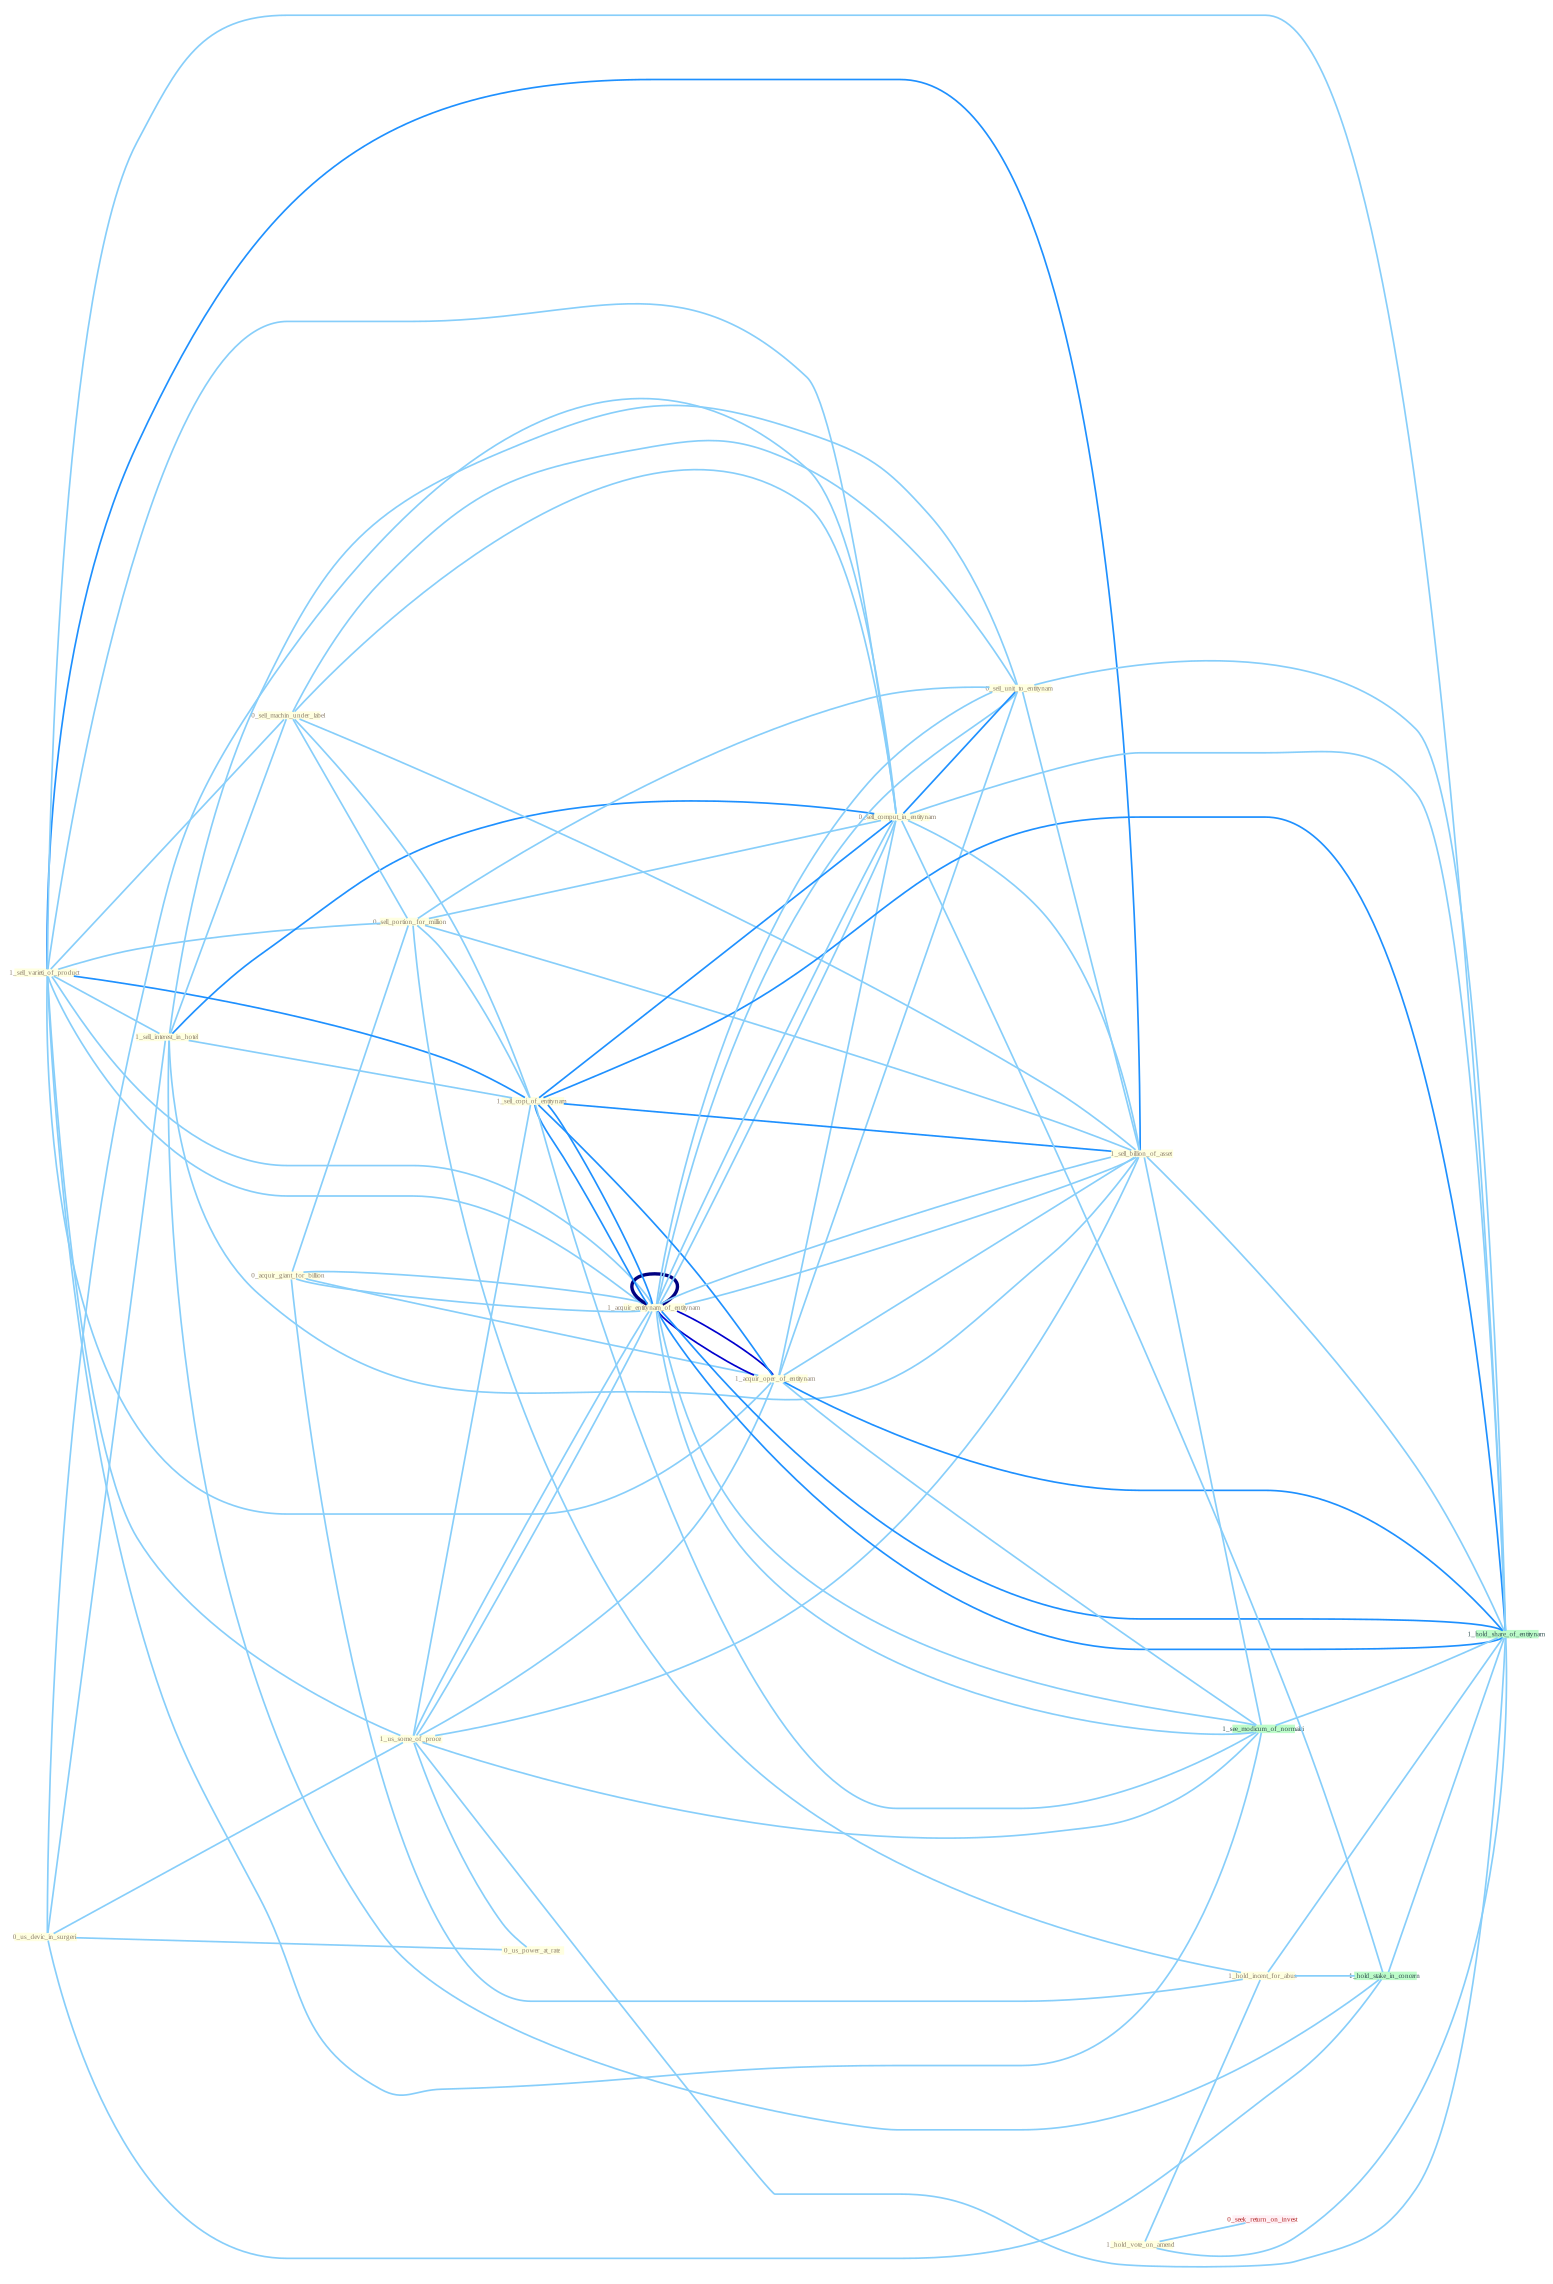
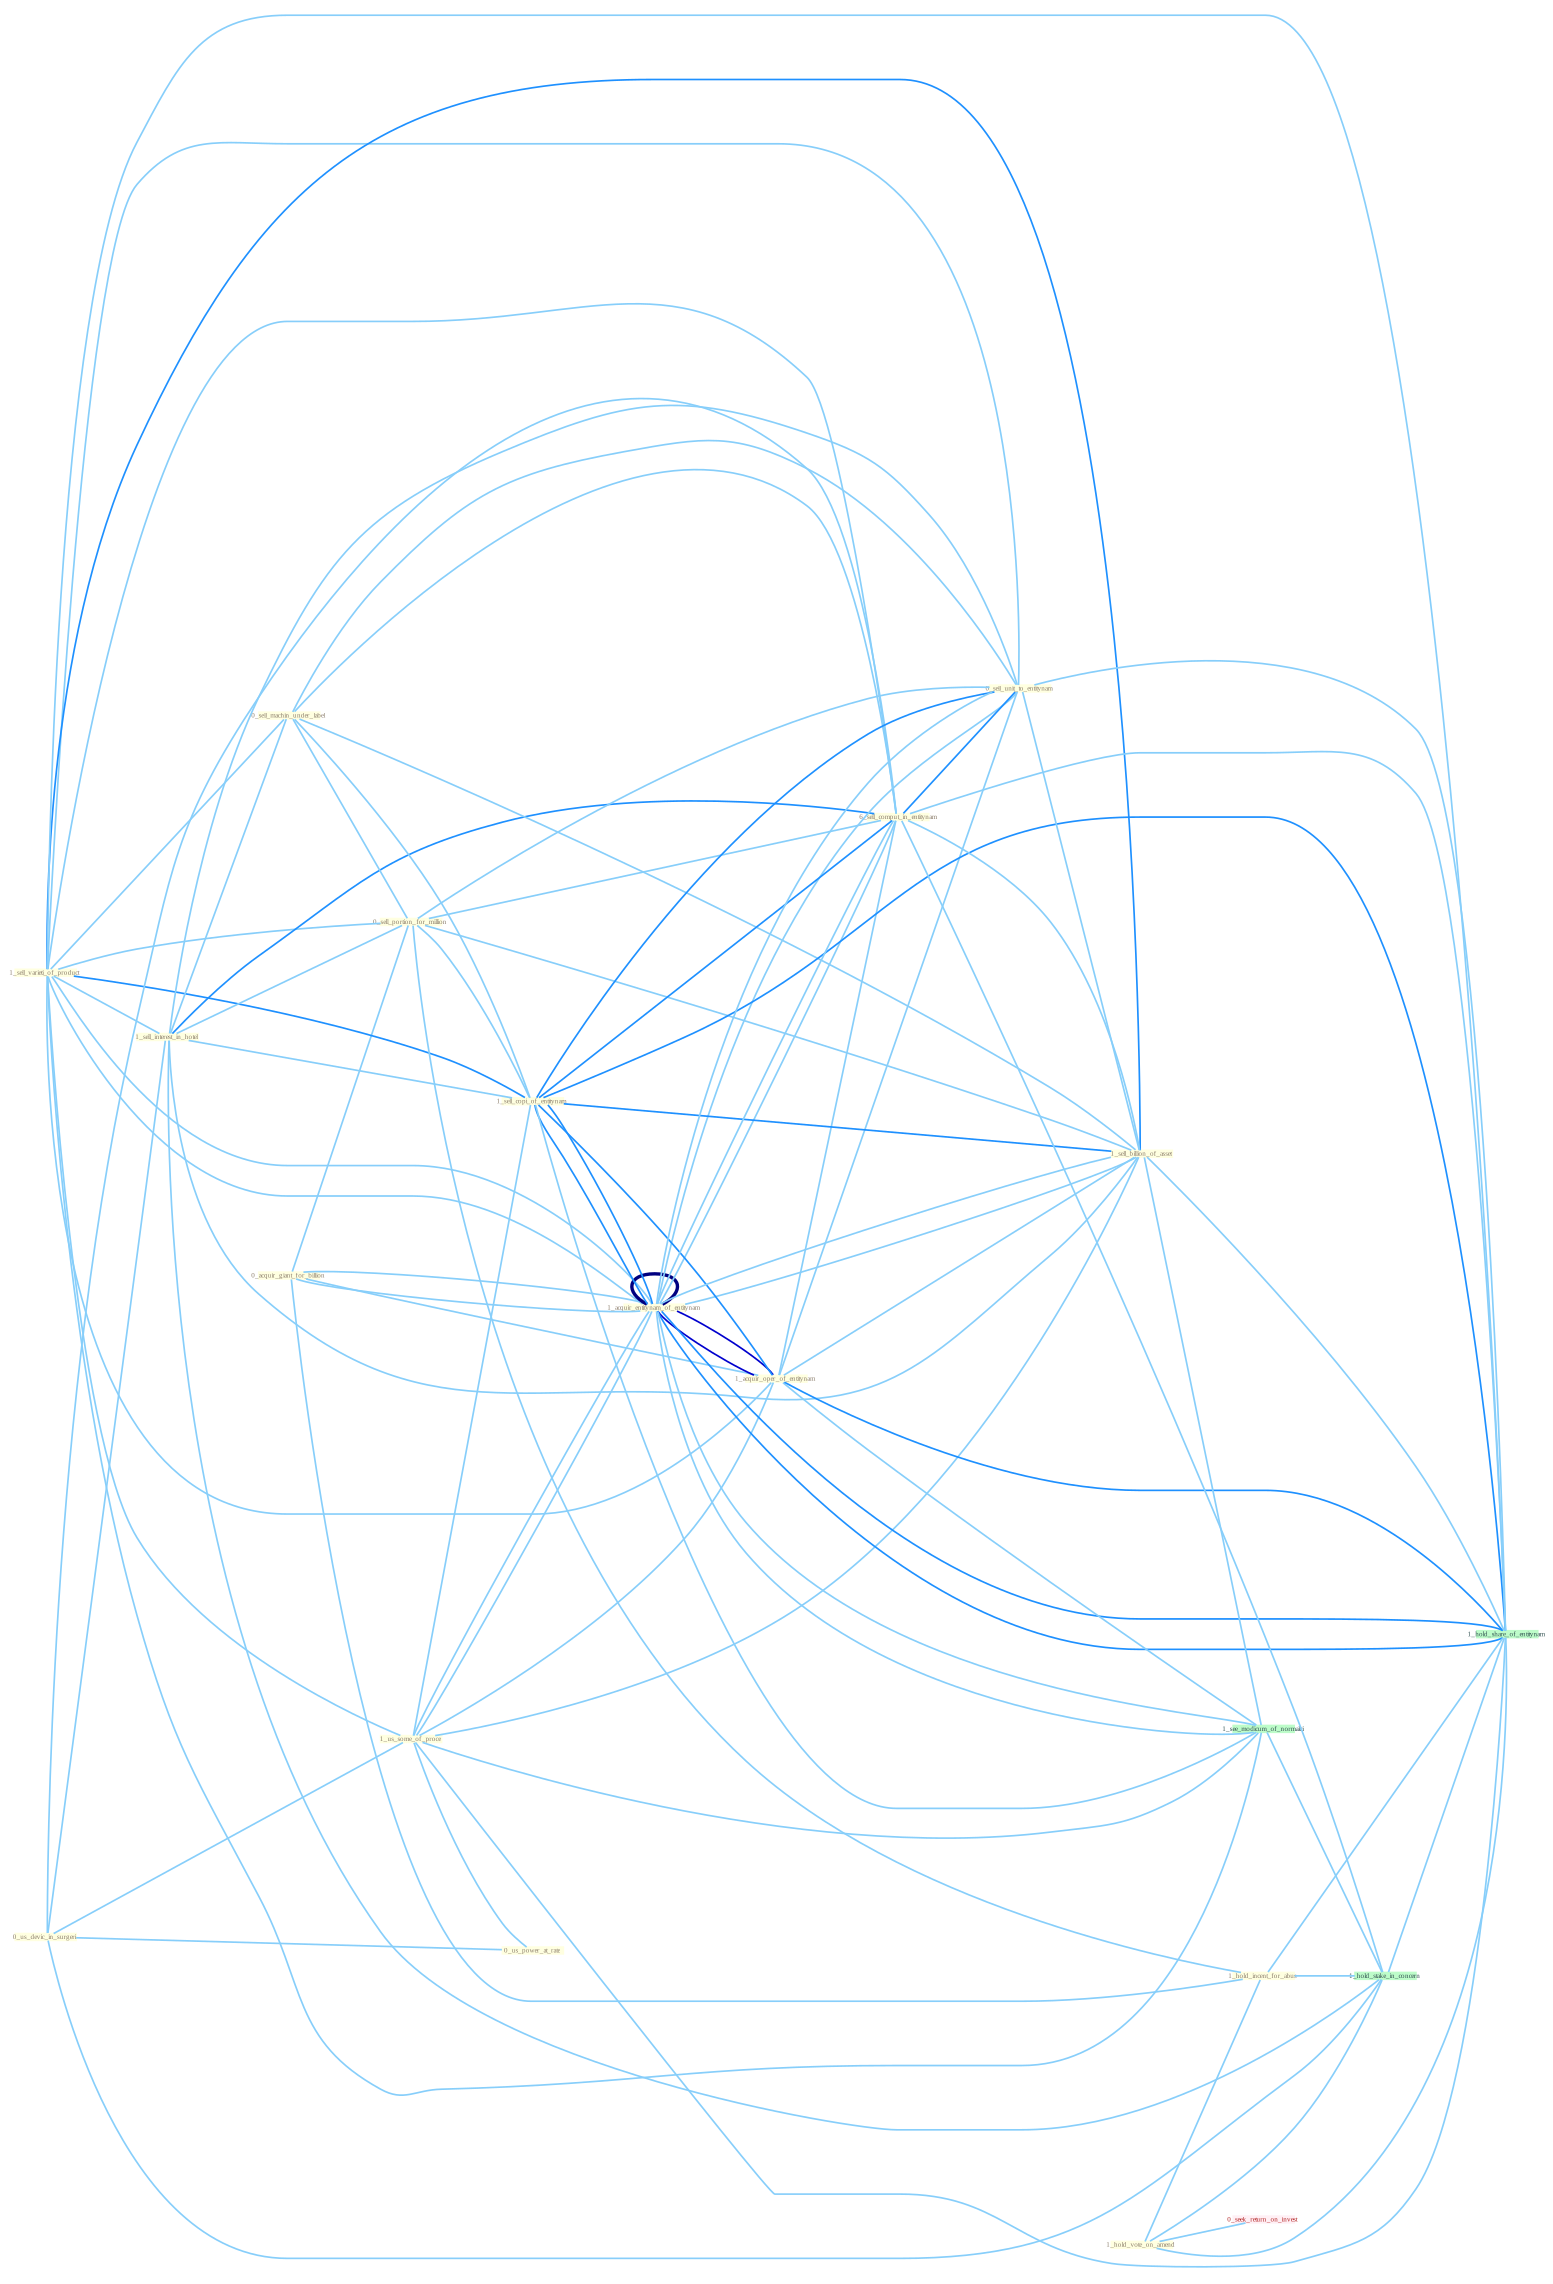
edge "0_sell_unit_to_entitynam" -- "1_sell_varieti_of_product": added
node "0_sell_comput_in_entitynam": label "0_sell_comput_in_entitynam" -> "6_sell_comput_in_entitynam"
edge "0_sell_unit_to_entitynam" -- "1_sell_copi_of_entitynam": added
edge "0_sell_portion_for_million" -- "1_sell_interest_in_hotel": added
edge "1_hold_share_of_entitynam" -- "1_see_modicum_of_normalci": now "1_hold_stake_in_concern" -- "1_see_modicum_of_normalci"
edge "1_hold_stake_in_concern" -- "1_hold_vote_on_amend": added
